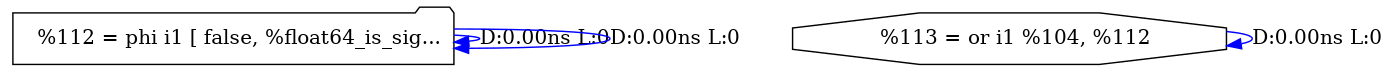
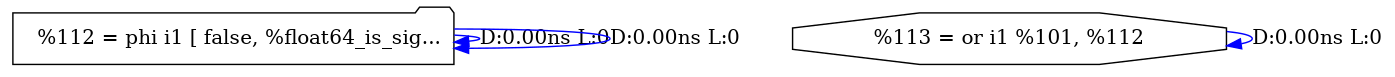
node "%113 = or i1 %104, %112": label "%113 = or i1 %104, %112" -> "%113 = or i1 %101, %112"
